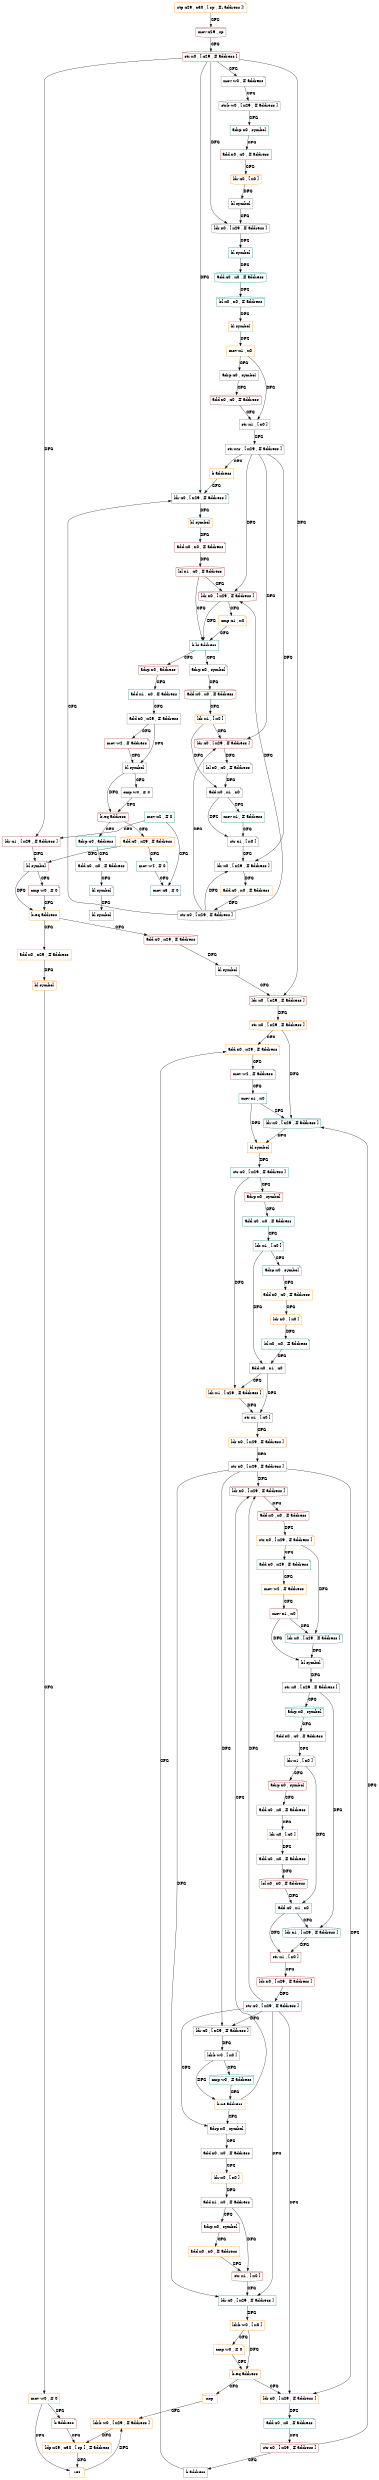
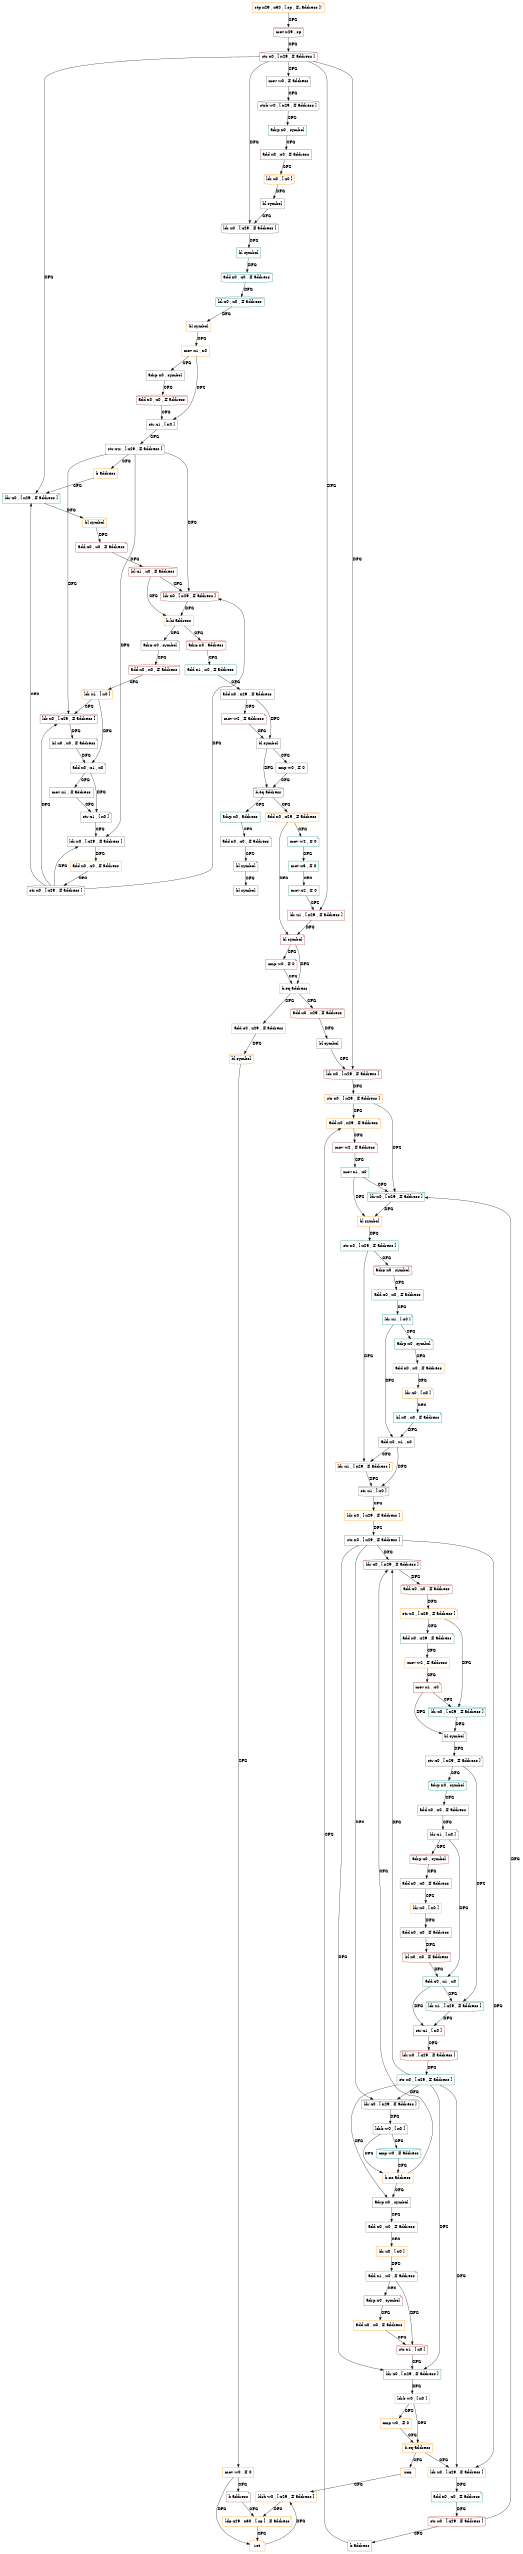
node "cmp x1 , x0": removed
node "b.hi address": color teal -> darkorange
edge "mov x2 , # 0" -> "mov x3 , # 0": reversed
